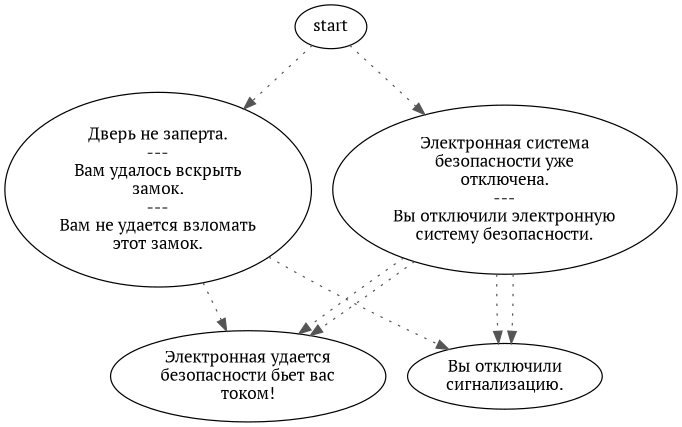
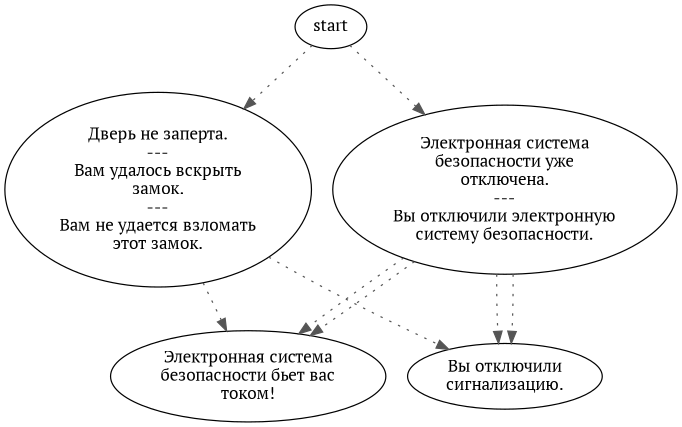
node "Электронная удается безопасности бьет вас током!": label "Электронная удается безопасности бьет вас током!" -> "Электронная система безопасности бьет вас током!"
